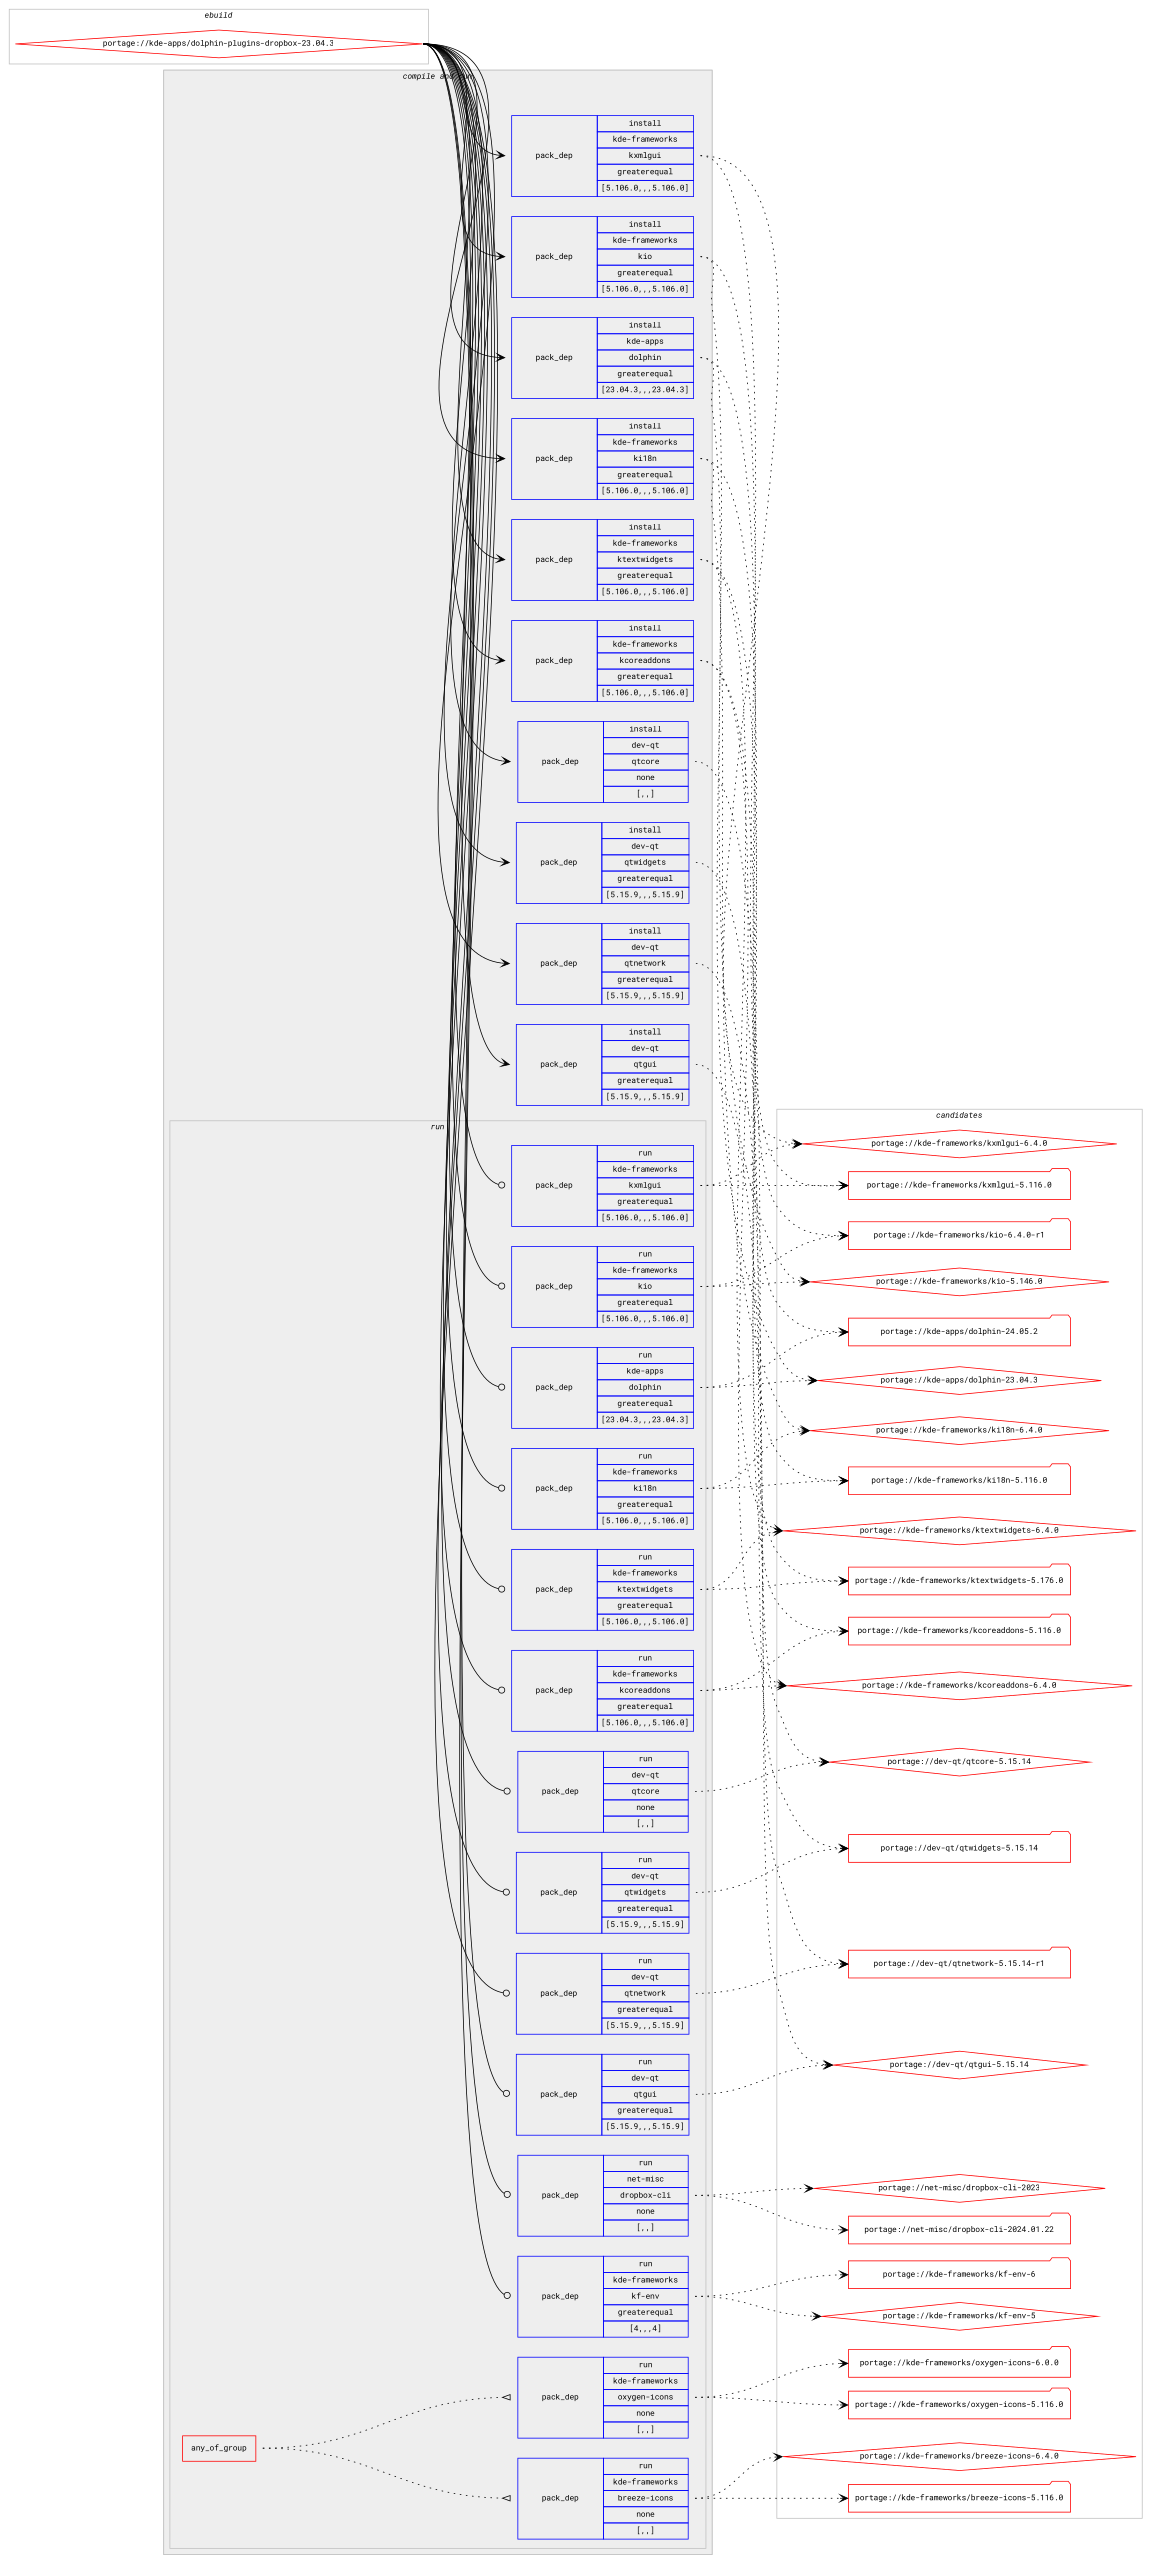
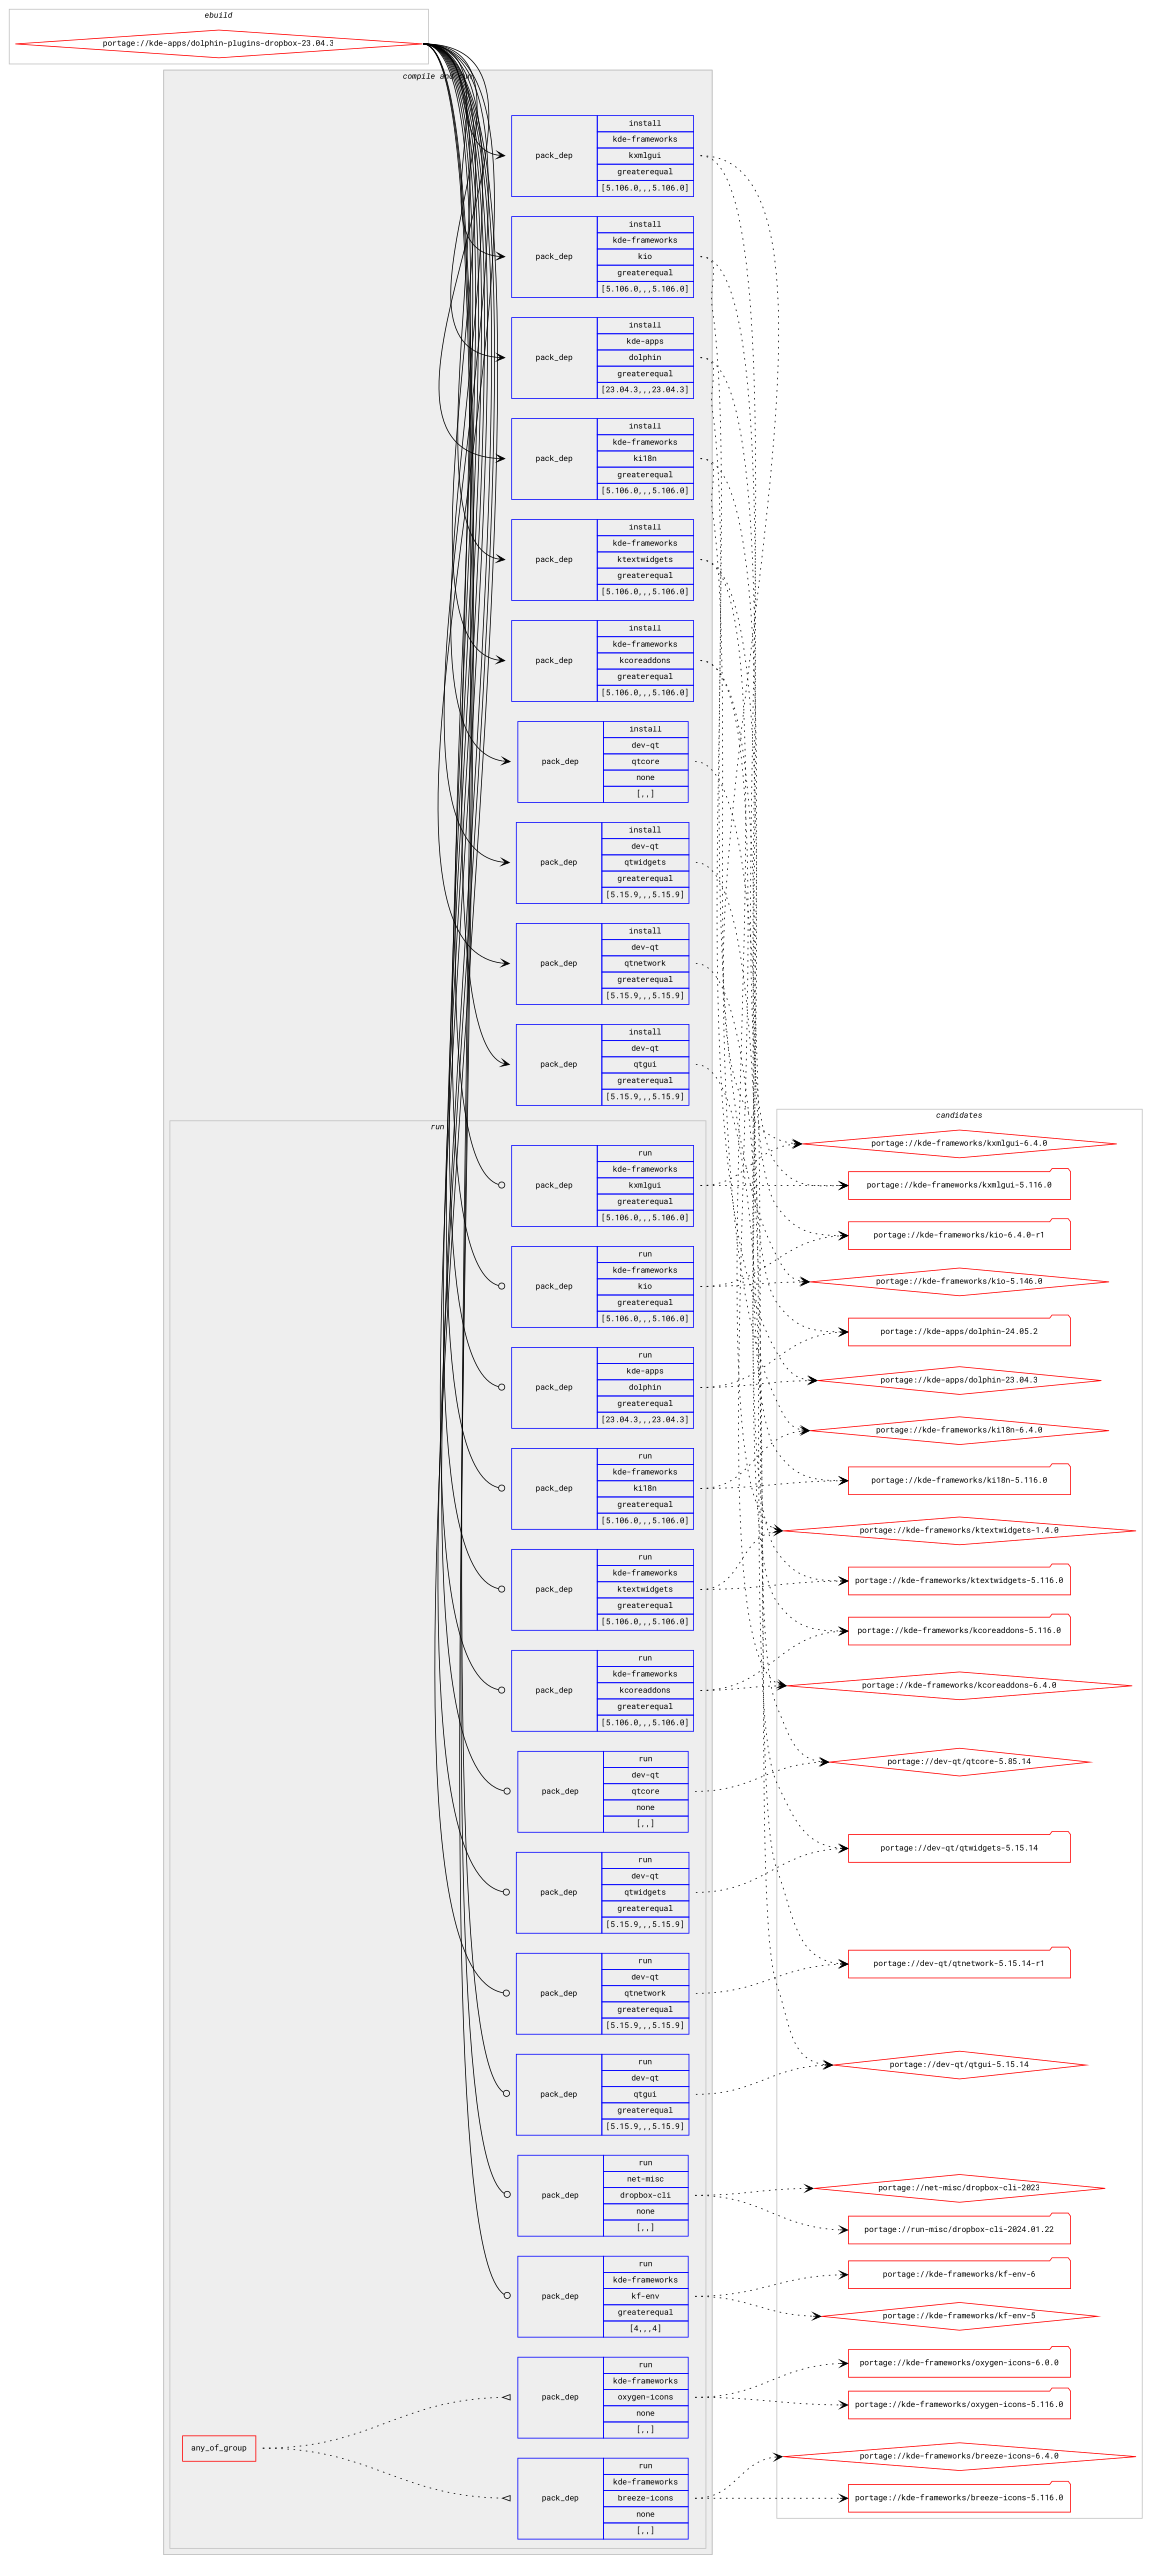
node "portage://kde-frameworks/ktextwidgets-6.4.0": label "portage://kde-frameworks/ktextwidgets-6.4.0" -> "portage://kde-frameworks/ktextwidgets-1.4.0"
node "portage://kde-frameworks/ktextwidgets-5.176.0": label "portage://kde-frameworks/ktextwidgets-5.176.0" -> "portage://kde-frameworks/ktextwidgets-5.116.0"
node "portage://dev-qt/qtcore-5.15.14": label "portage://dev-qt/qtcore-5.15.14" -> "portage://dev-qt/qtcore-5.85.14"
node "portage://net-misc/dropbox-cli-2024.01.22": label "portage://net-misc/dropbox-cli-2024.01.22" -> "portage://run-misc/dropbox-cli-2024.01.22"
